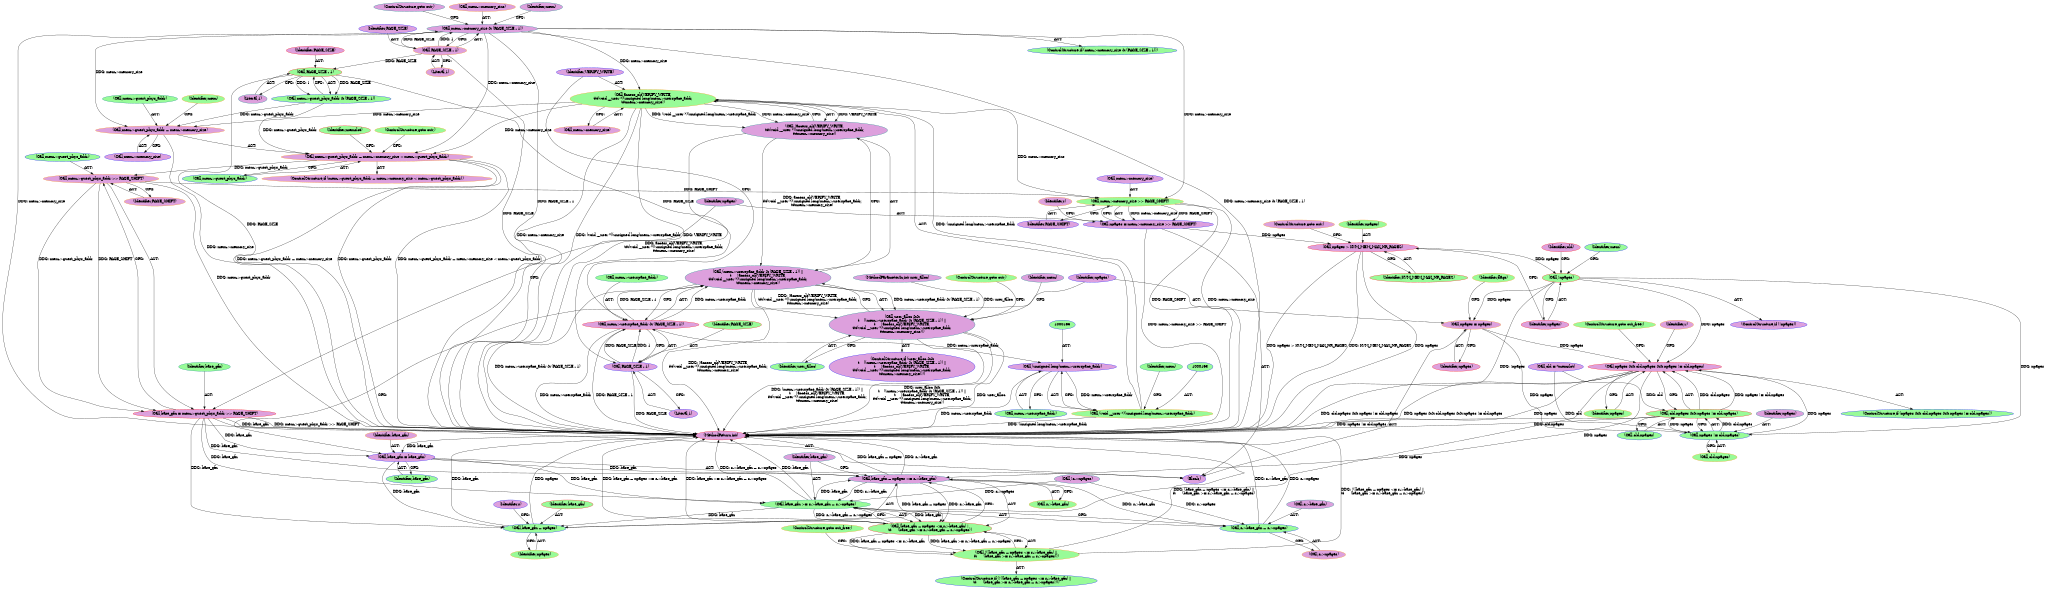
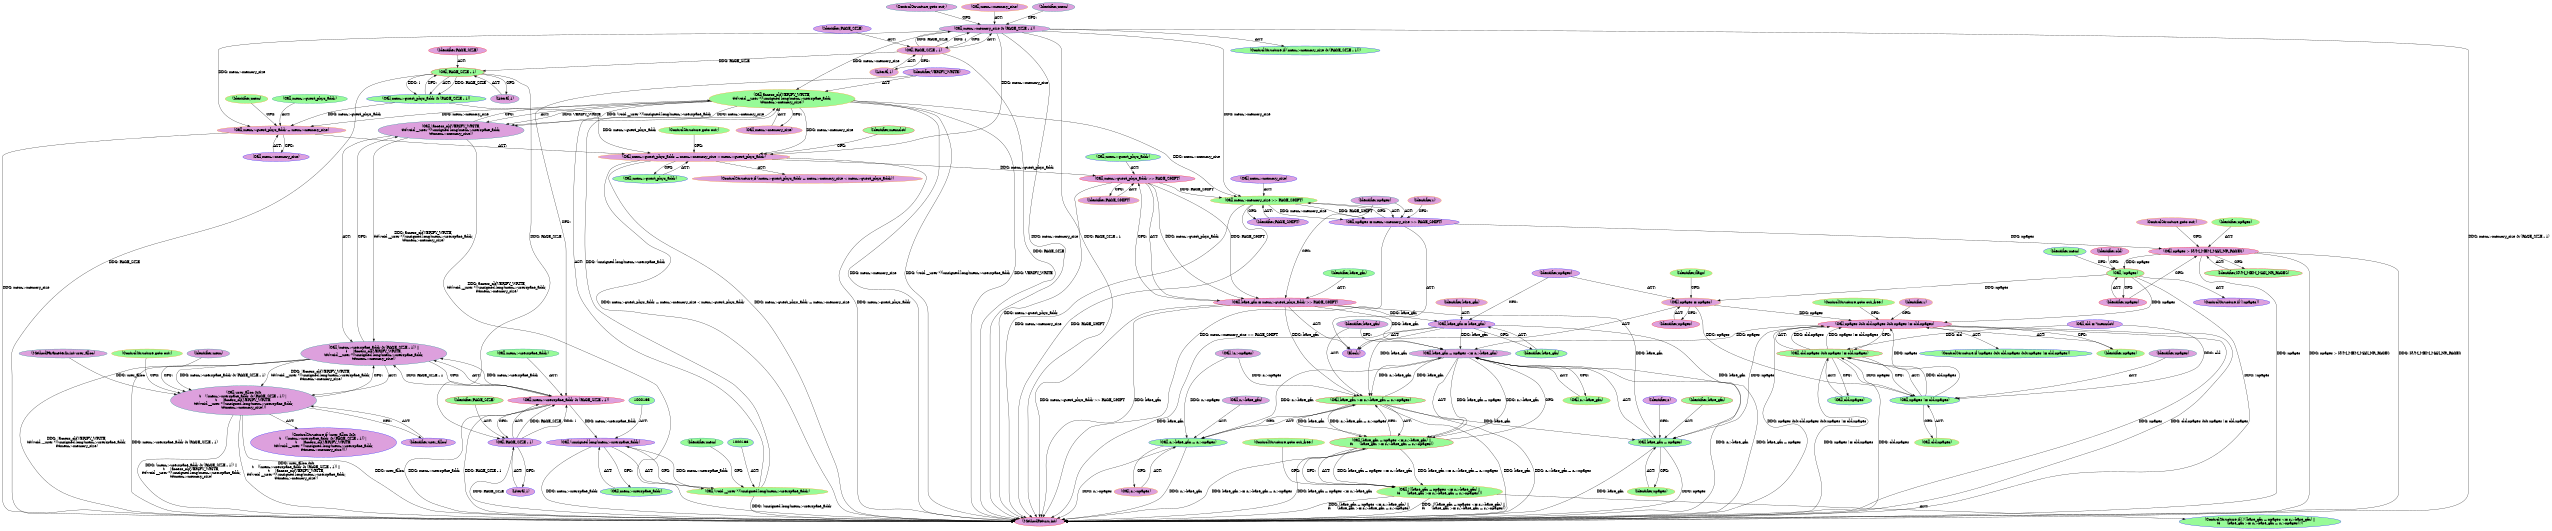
node "(Call,mem->guest_phys_addr >> PAGE_SHIFT)": color darkorange -> red
edge "(Call,!npages)" -> "(Call,npages != old.npages)": removed, label "DDG: npages"
node "(Identifier,user_alloc)": fillcolor palegreen -> plum
edge "(MethodReturn,int)" -> "(Call,base_gfn = base_gfn)": reversed
node "(Call,base_gfn >= s->base_gfn + s->npages)": color teal -> red
